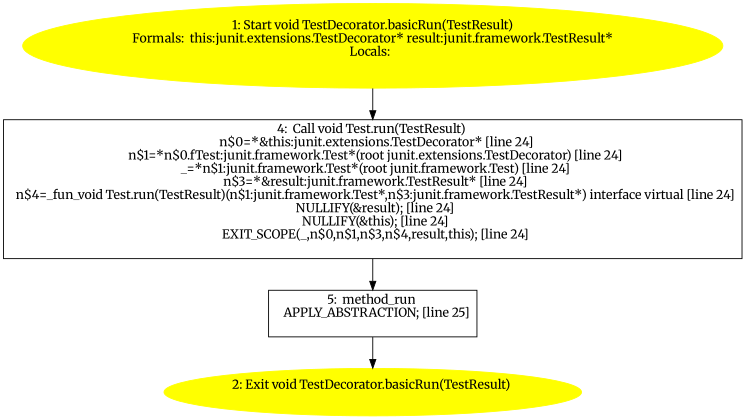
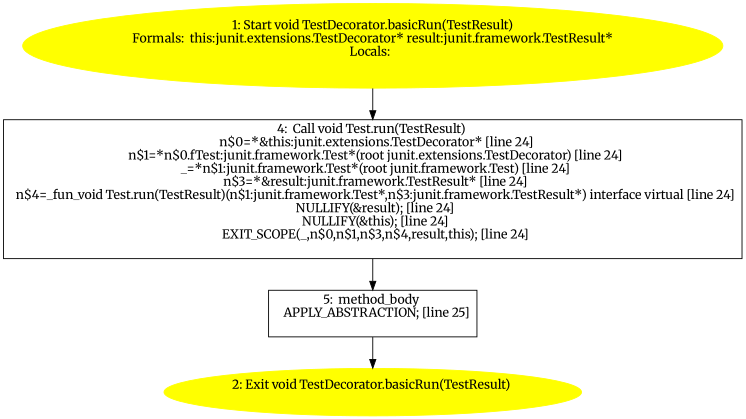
node "5:  method_run APPLY_ABSTRACTION; [line 25]": label "5:  method_run APPLY_ABSTRACTION; [line 25]" -> "5:  method_body APPLY_ABSTRACTION; [line 25]"
